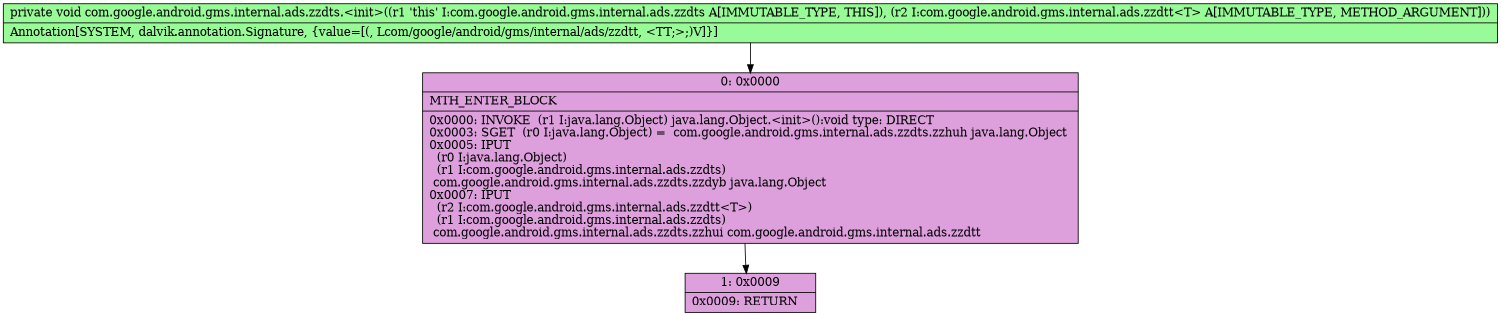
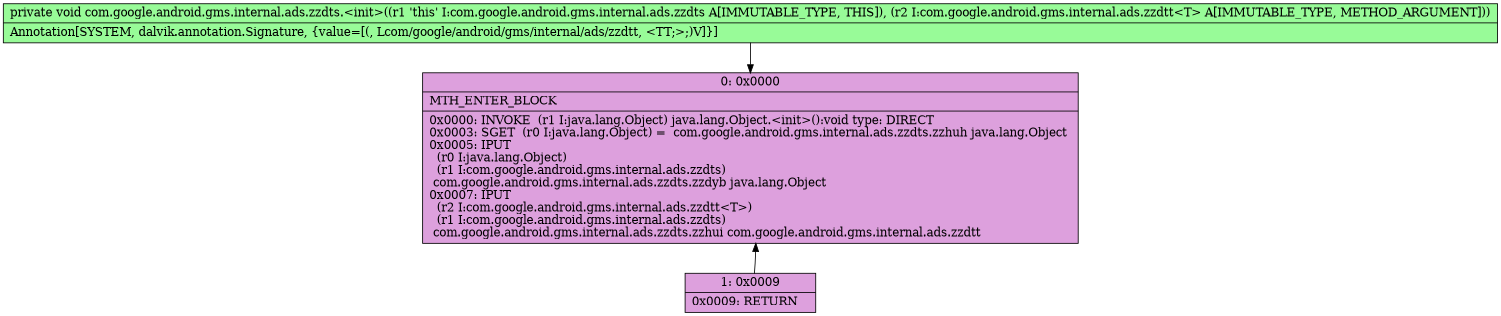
edge "0: 0x0000" -> "1: 0x0009": reversed
